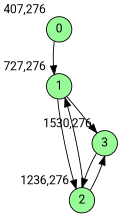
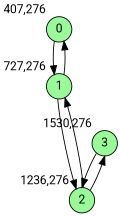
edge "1 727,276" -> "3 1530,276": now "1 727,276" -> "0 407,276"
